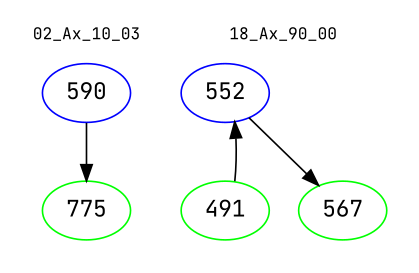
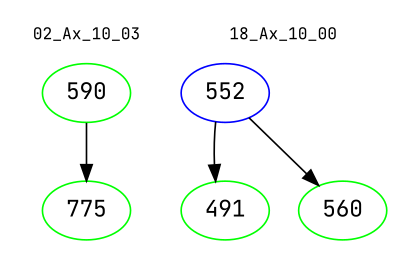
cluster "18_Ax_90_00": label "18_Ax_90_00" -> "18_Ax_10_00"
node "590": color blue -> green
edge "491" -> "552": reversed
node "567": label "567" -> "560"
